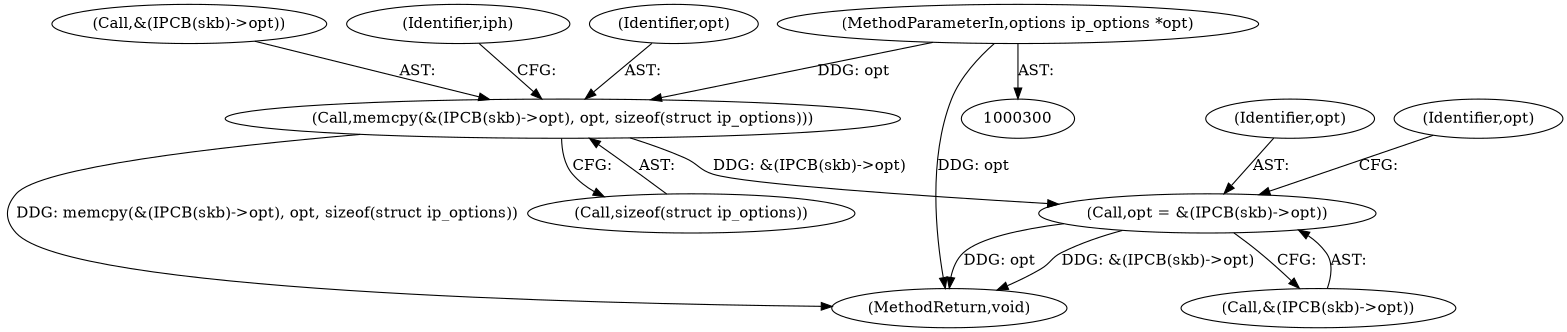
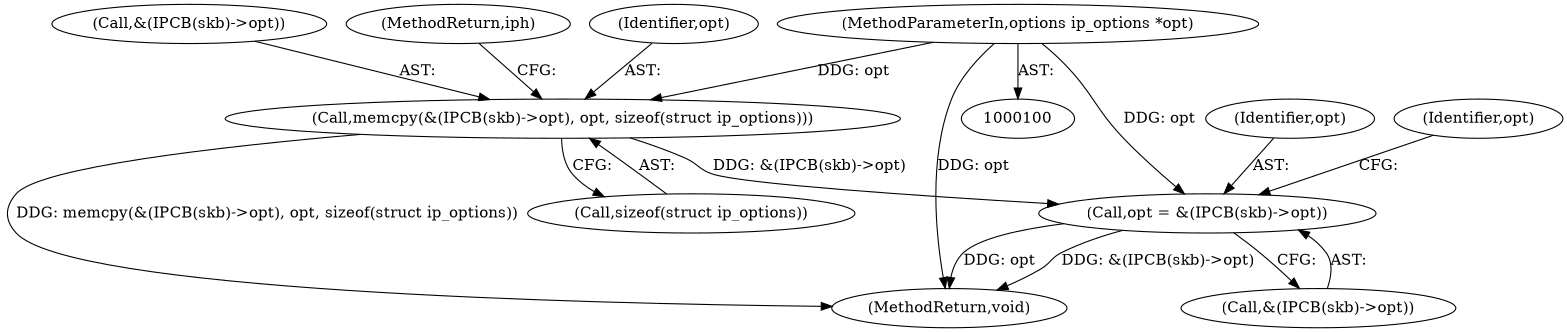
node "(Identifier,iph)": label "(Identifier,iph)" -> "(MethodReturn,iph)"
edge "(MethodParameterIn,options ip_options *opt)" -> "(Call,opt = &(IPCB(skb)->opt))": added, label "DDG: opt"
node "1000300": label "1000300" -> "1000100"
